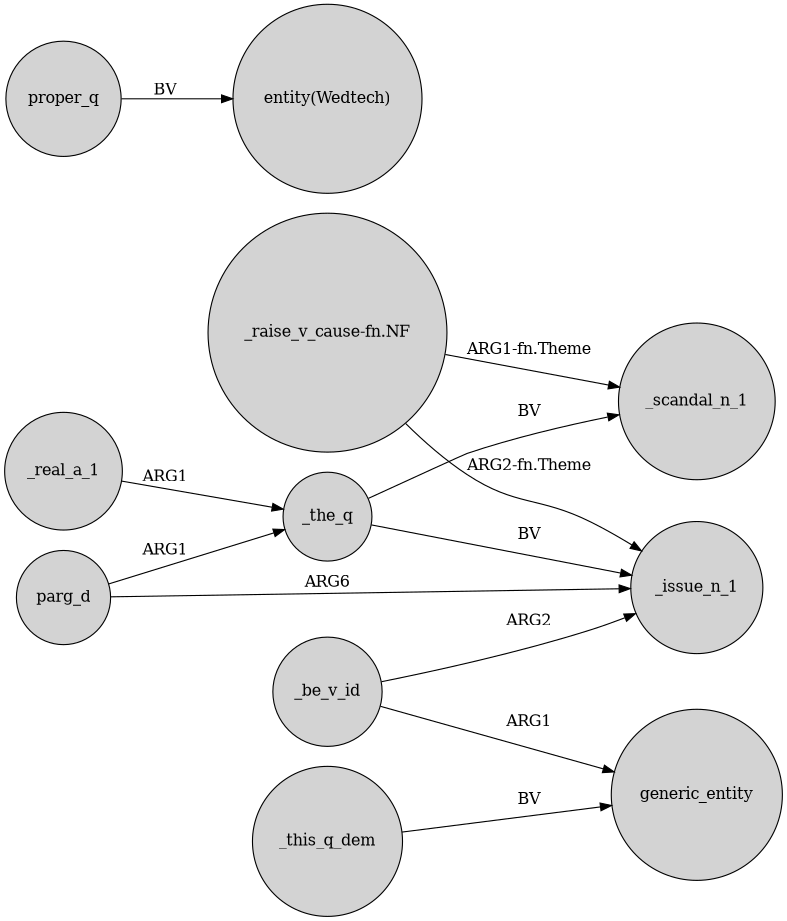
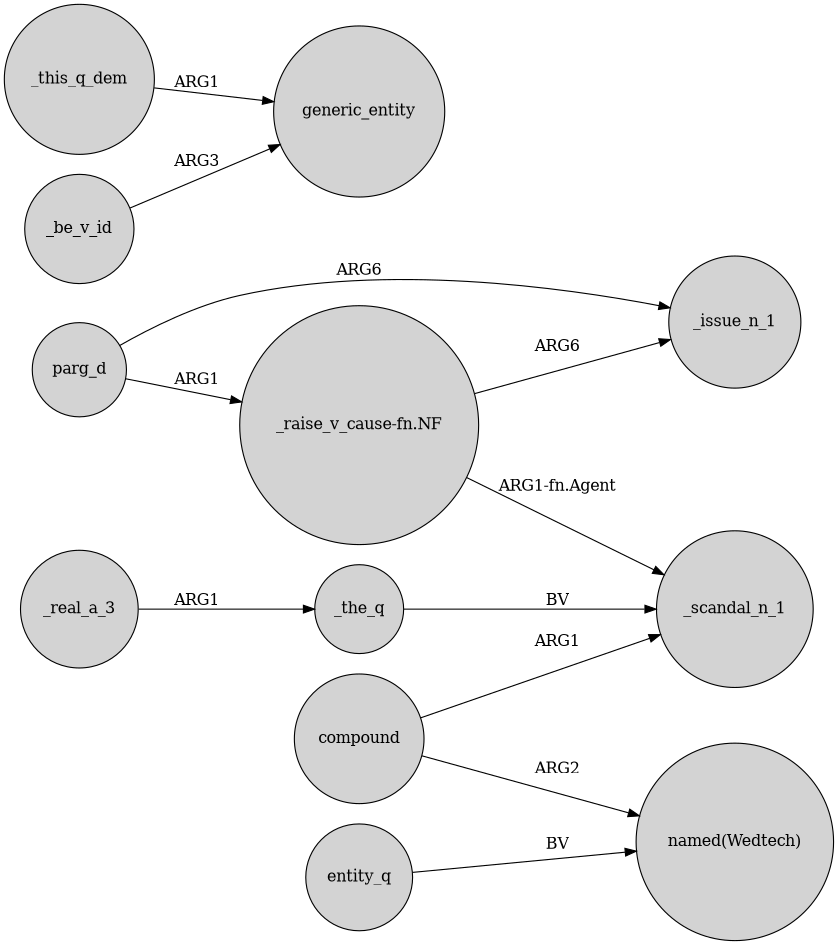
node "proper_q": label "proper_q" -> "entity_q"
node "entity(Wedtech)": label "entity(Wedtech)" -> "named(Wedtech)"
edge "_raise_v_cause-fn.NF" -> "_scandal_n_1": label "ARG1-fn.Theme" -> "ARG1-fn.Agent"
edge "_raise_v_cause-fn.NF" -> "_issue_n_1": label "ARG2-fn.Theme" -> "ARG6"
node "_real_a_1": label "_real_a_1" -> "_real_a_3"
edge "_the_q" -> "_issue_n_1": removed, label "BV"
edge "parg_d" -> "_the_q": now "parg_d" -> "_raise_v_cause-fn.NF"
edge "_be_v_id" -> "_issue_n_1": removed, label "ARG2"
edge "_be_v_id" -> "generic_entity": label "ARG1" -> "ARG3"
node "compound": added
edge "_this_q_dem" -> "generic_entity": label "BV" -> "ARG1"
